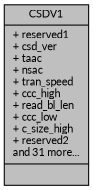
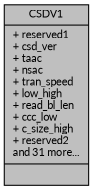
node "CSDV1": text "+ ccc_high" -> "+ low_high"
